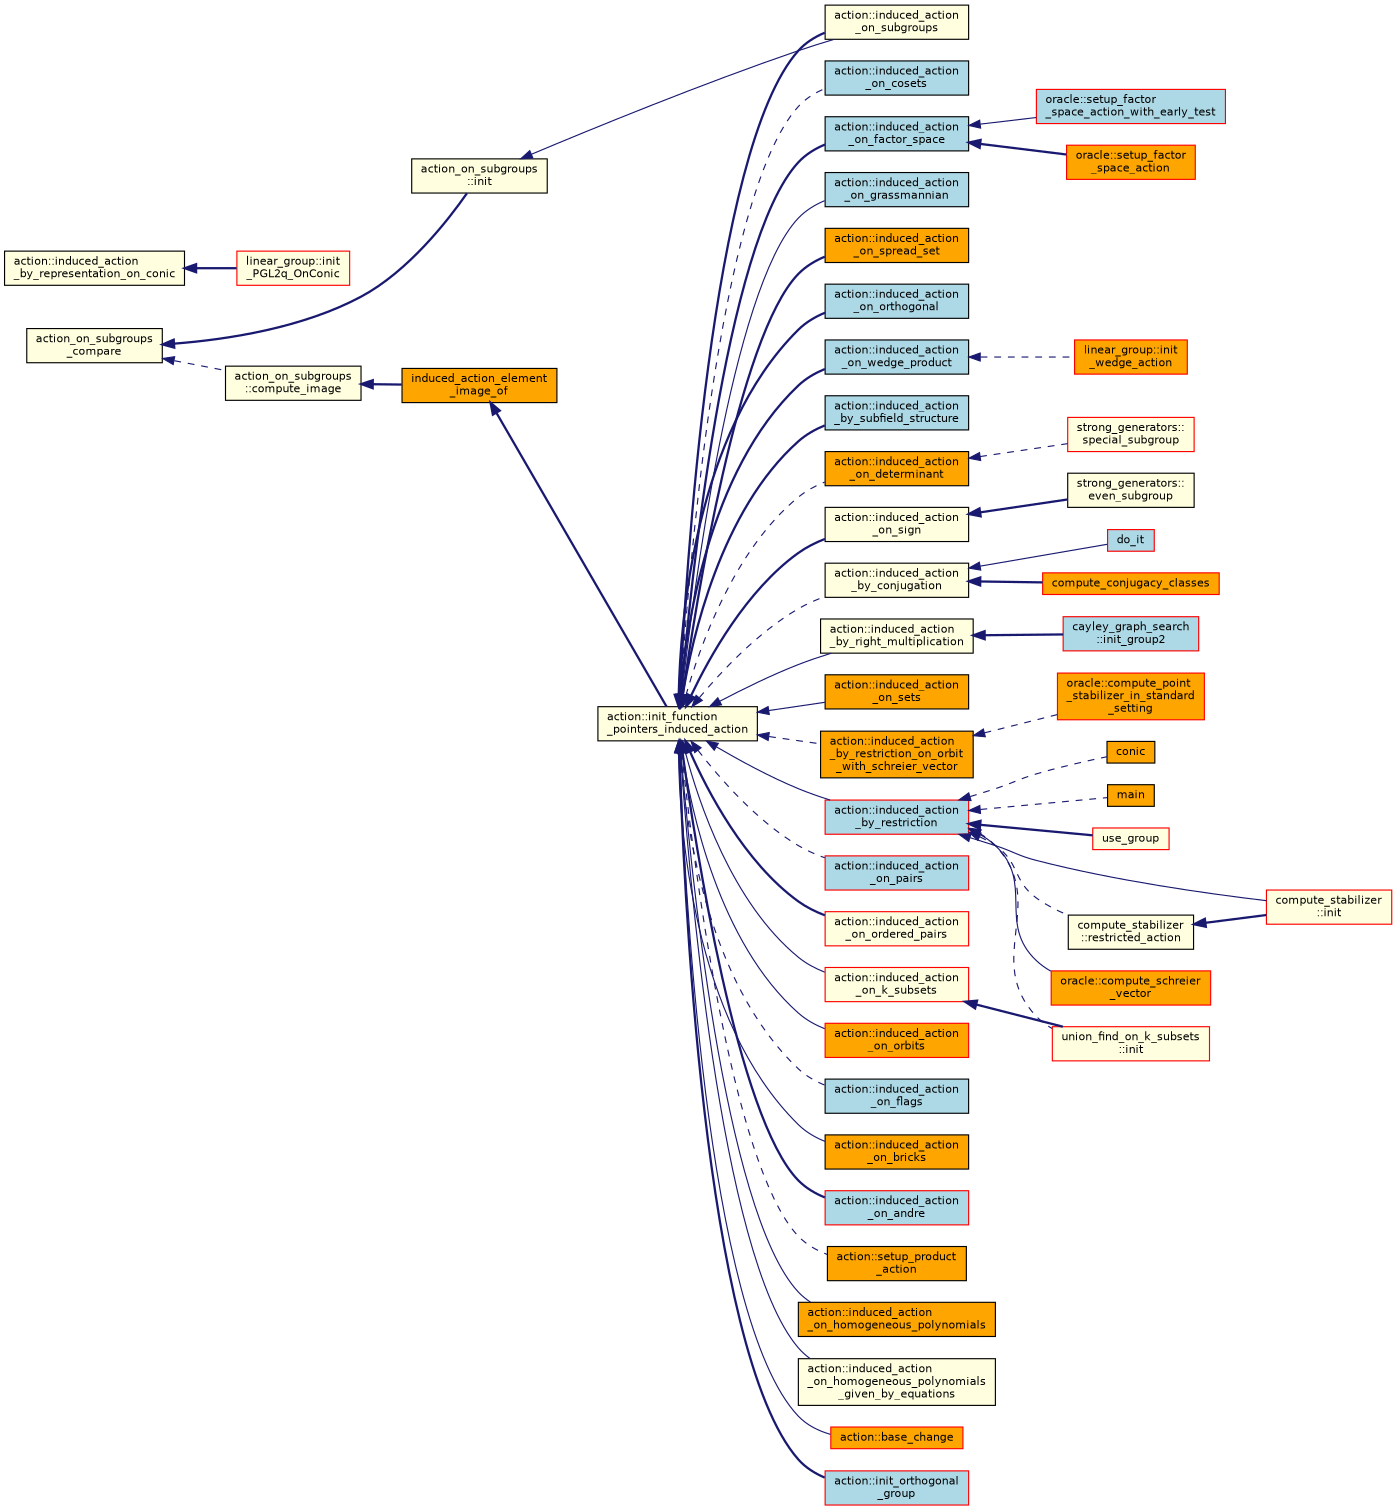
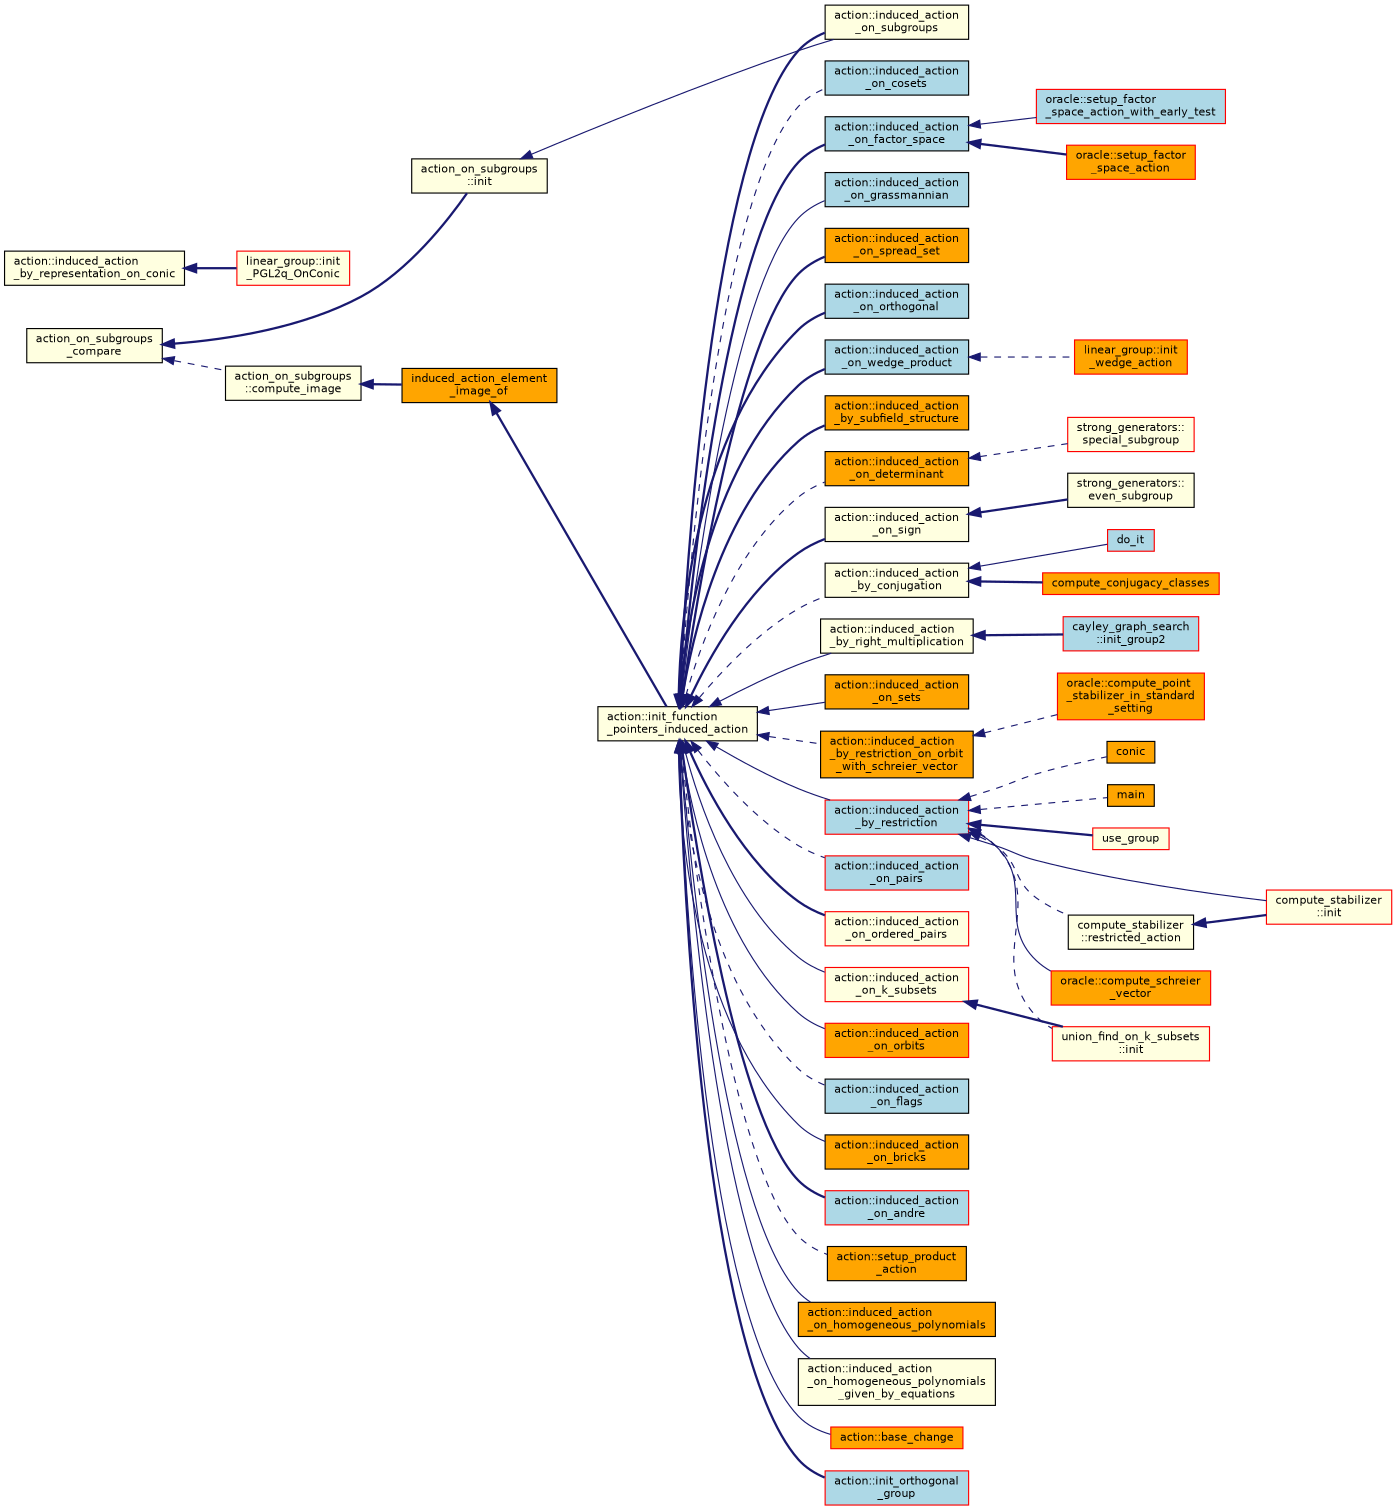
node "action::induced_action _by_subfield_structure": fillcolor lightblue -> orange
